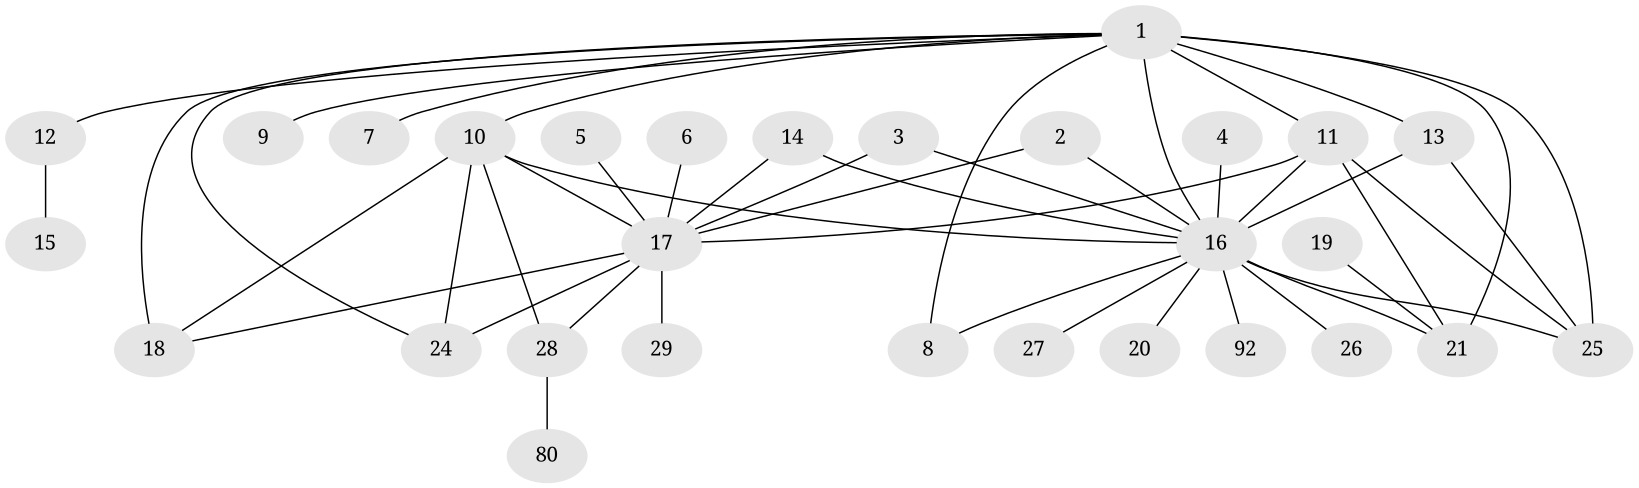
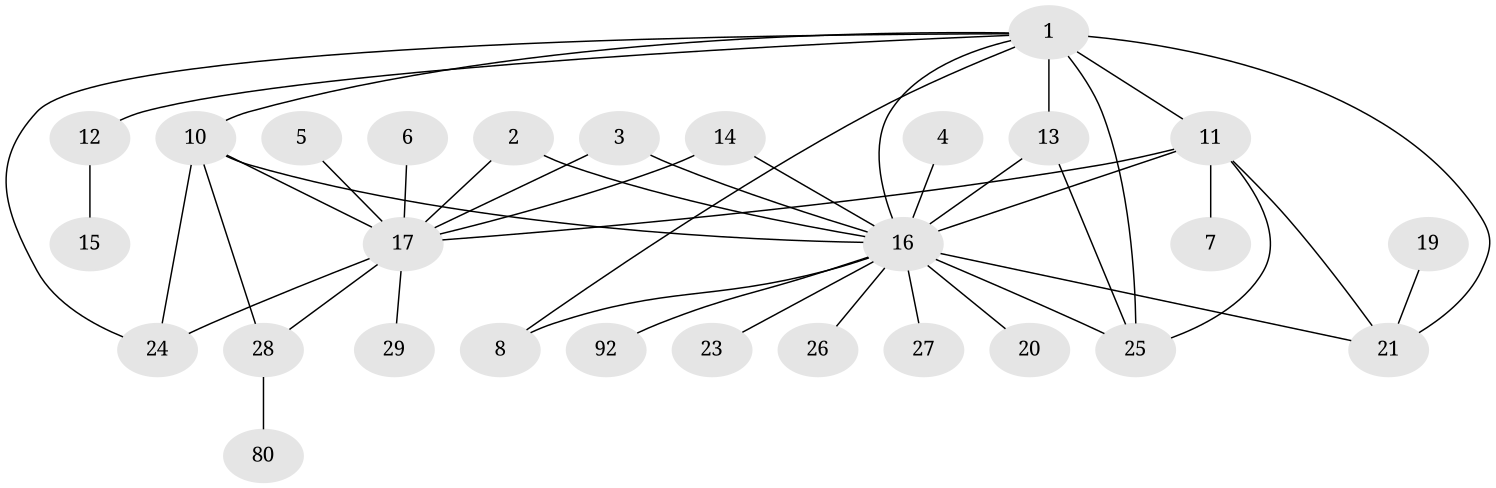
edge "1" -- "7": now "11" -- "7"
node "9": removed
node "18": removed
node "23": added
